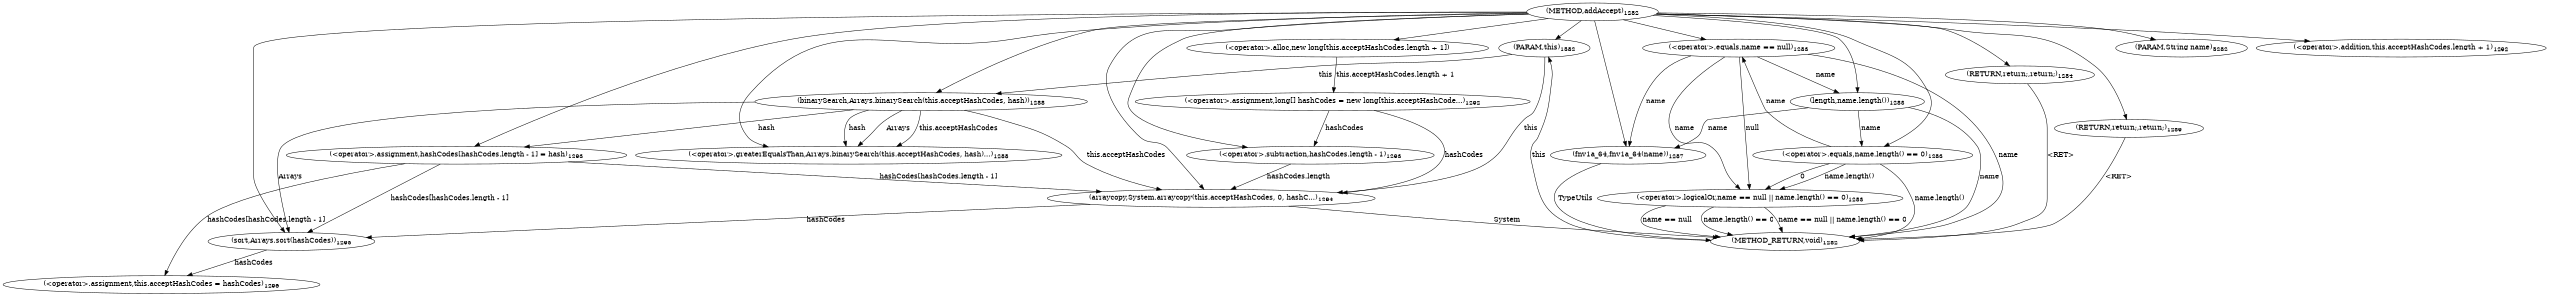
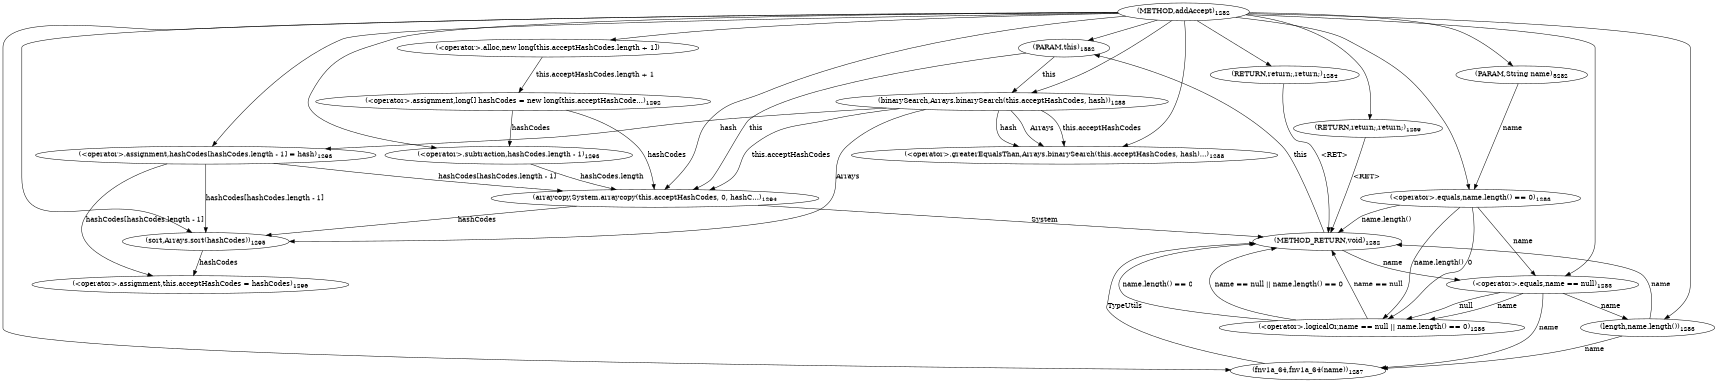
node "(<operator>.addition,this.acceptHashCodes.length + 1)": removed
edge "(length,name.length())" -> "(<operator>.equals,name.length() == 0)": now "(PARAM,String name)" -> "(<operator>.equals,name.length() == 0)"
edge "(<operator>.equals,name == null)" -> "(METHOD_RETURN,void)": reversed
